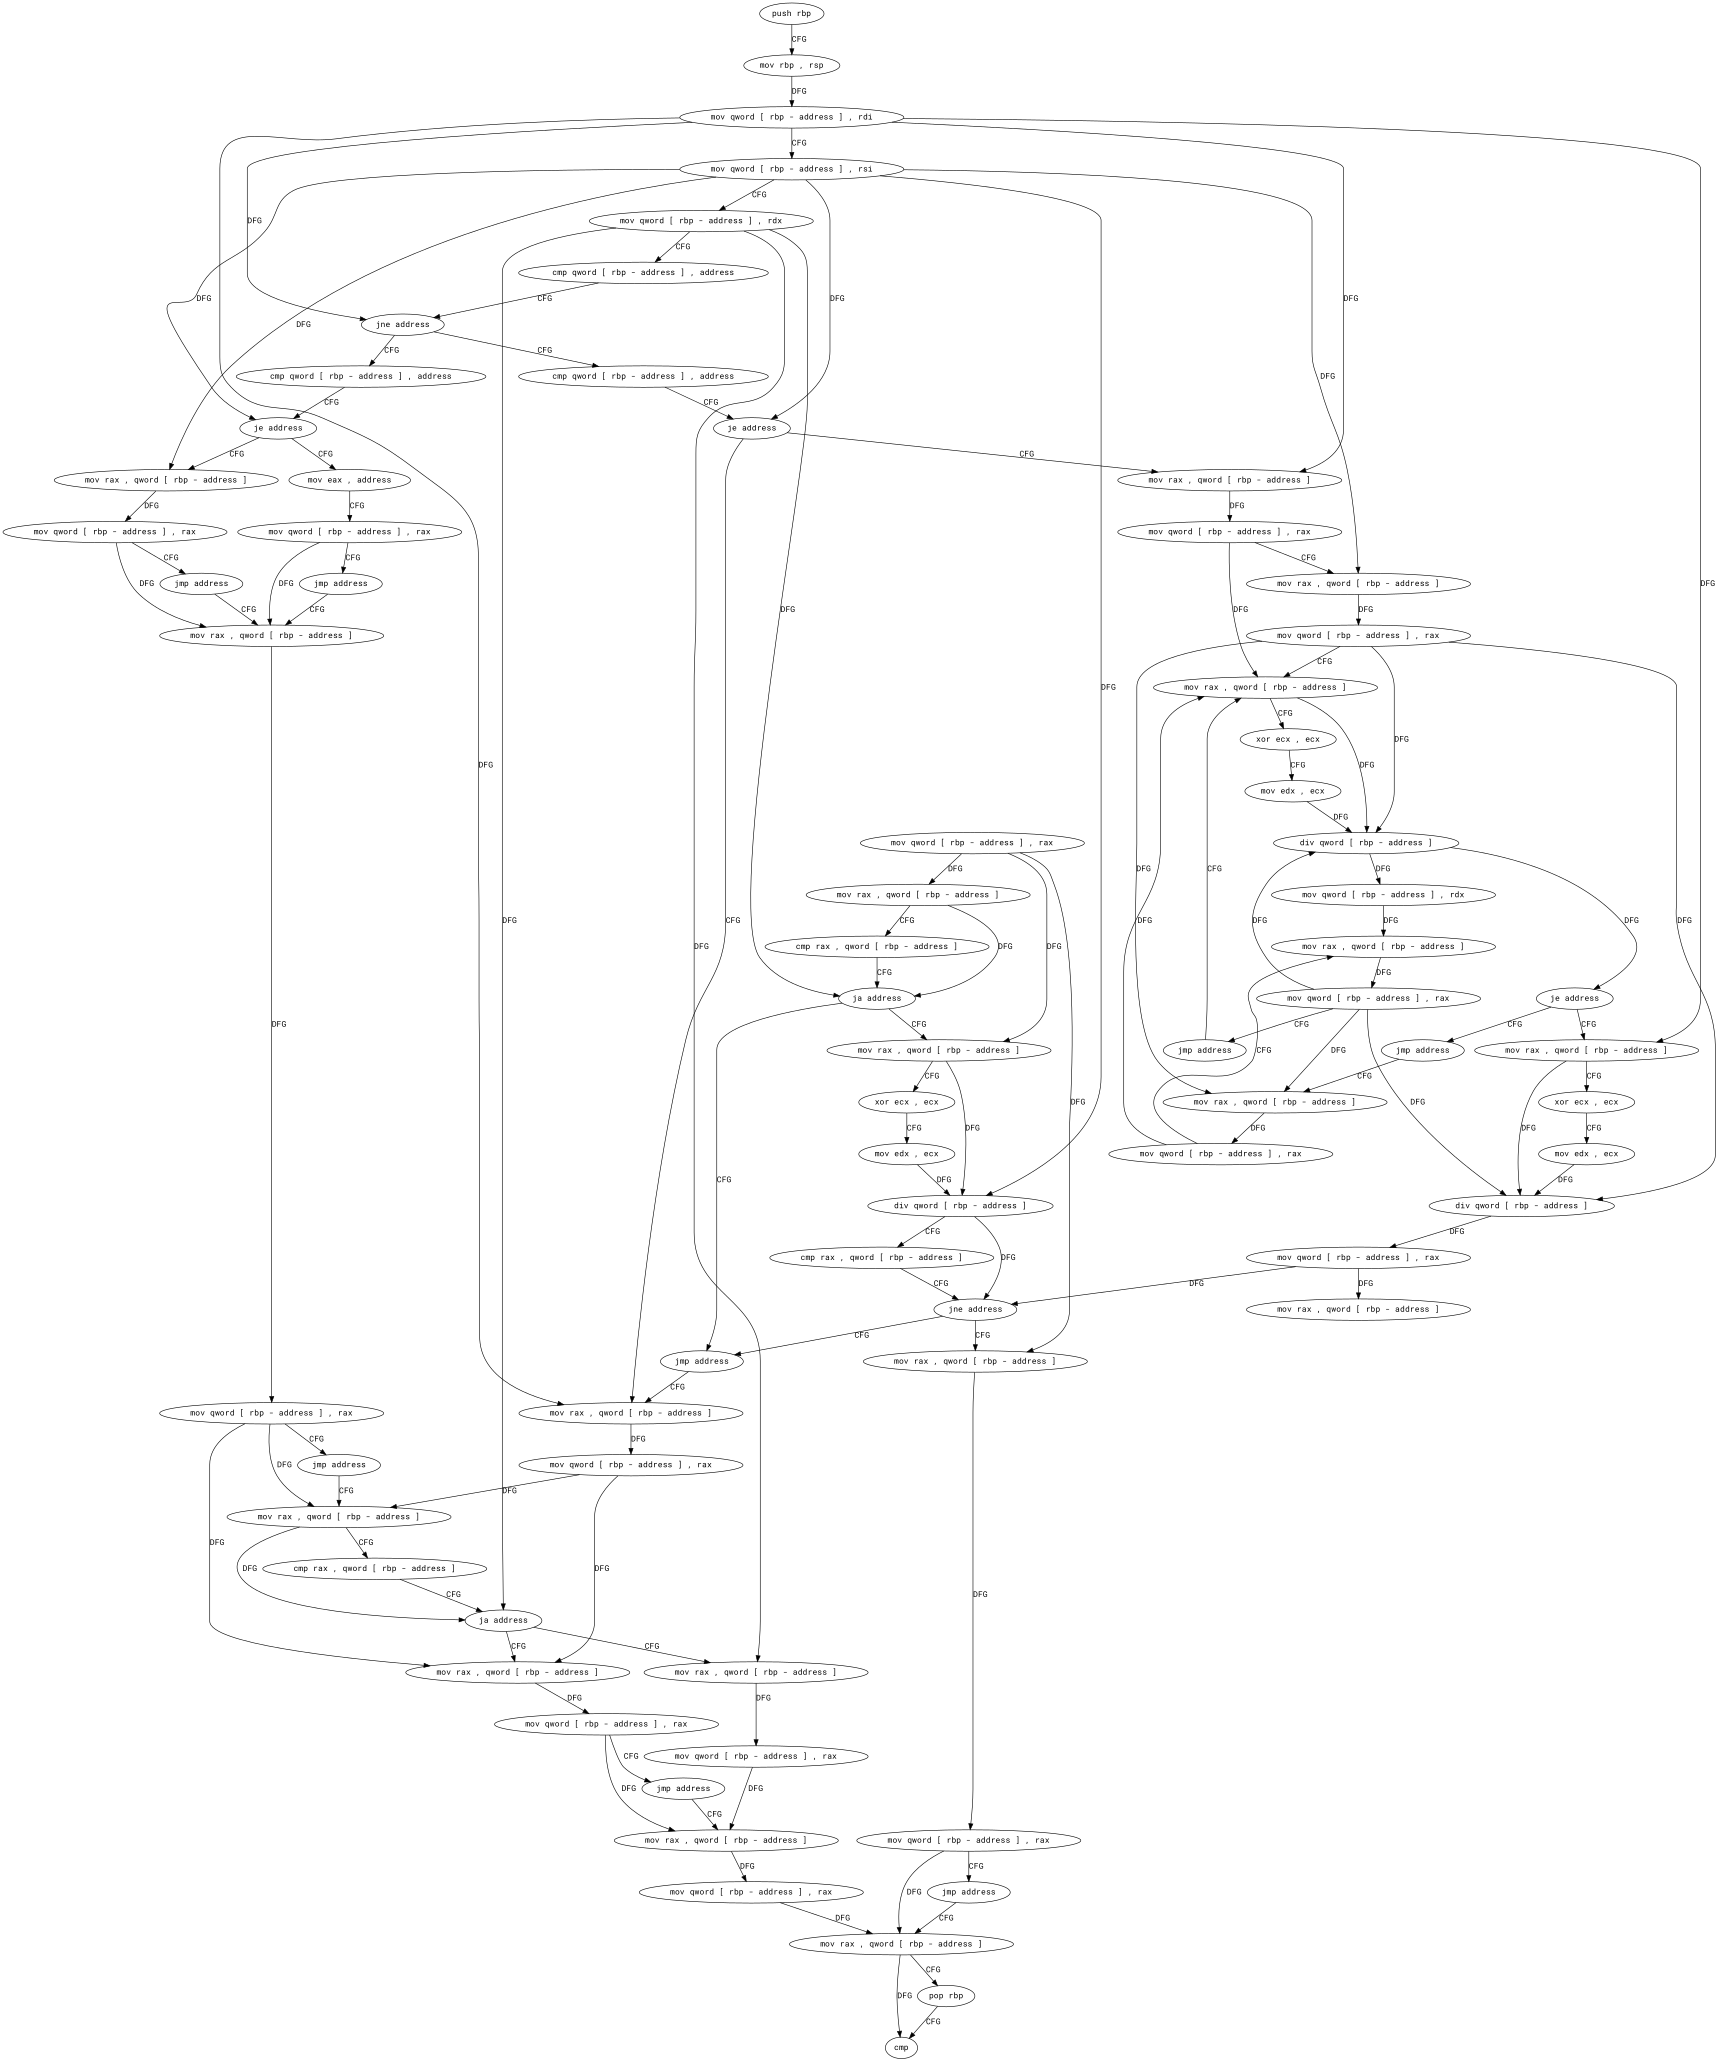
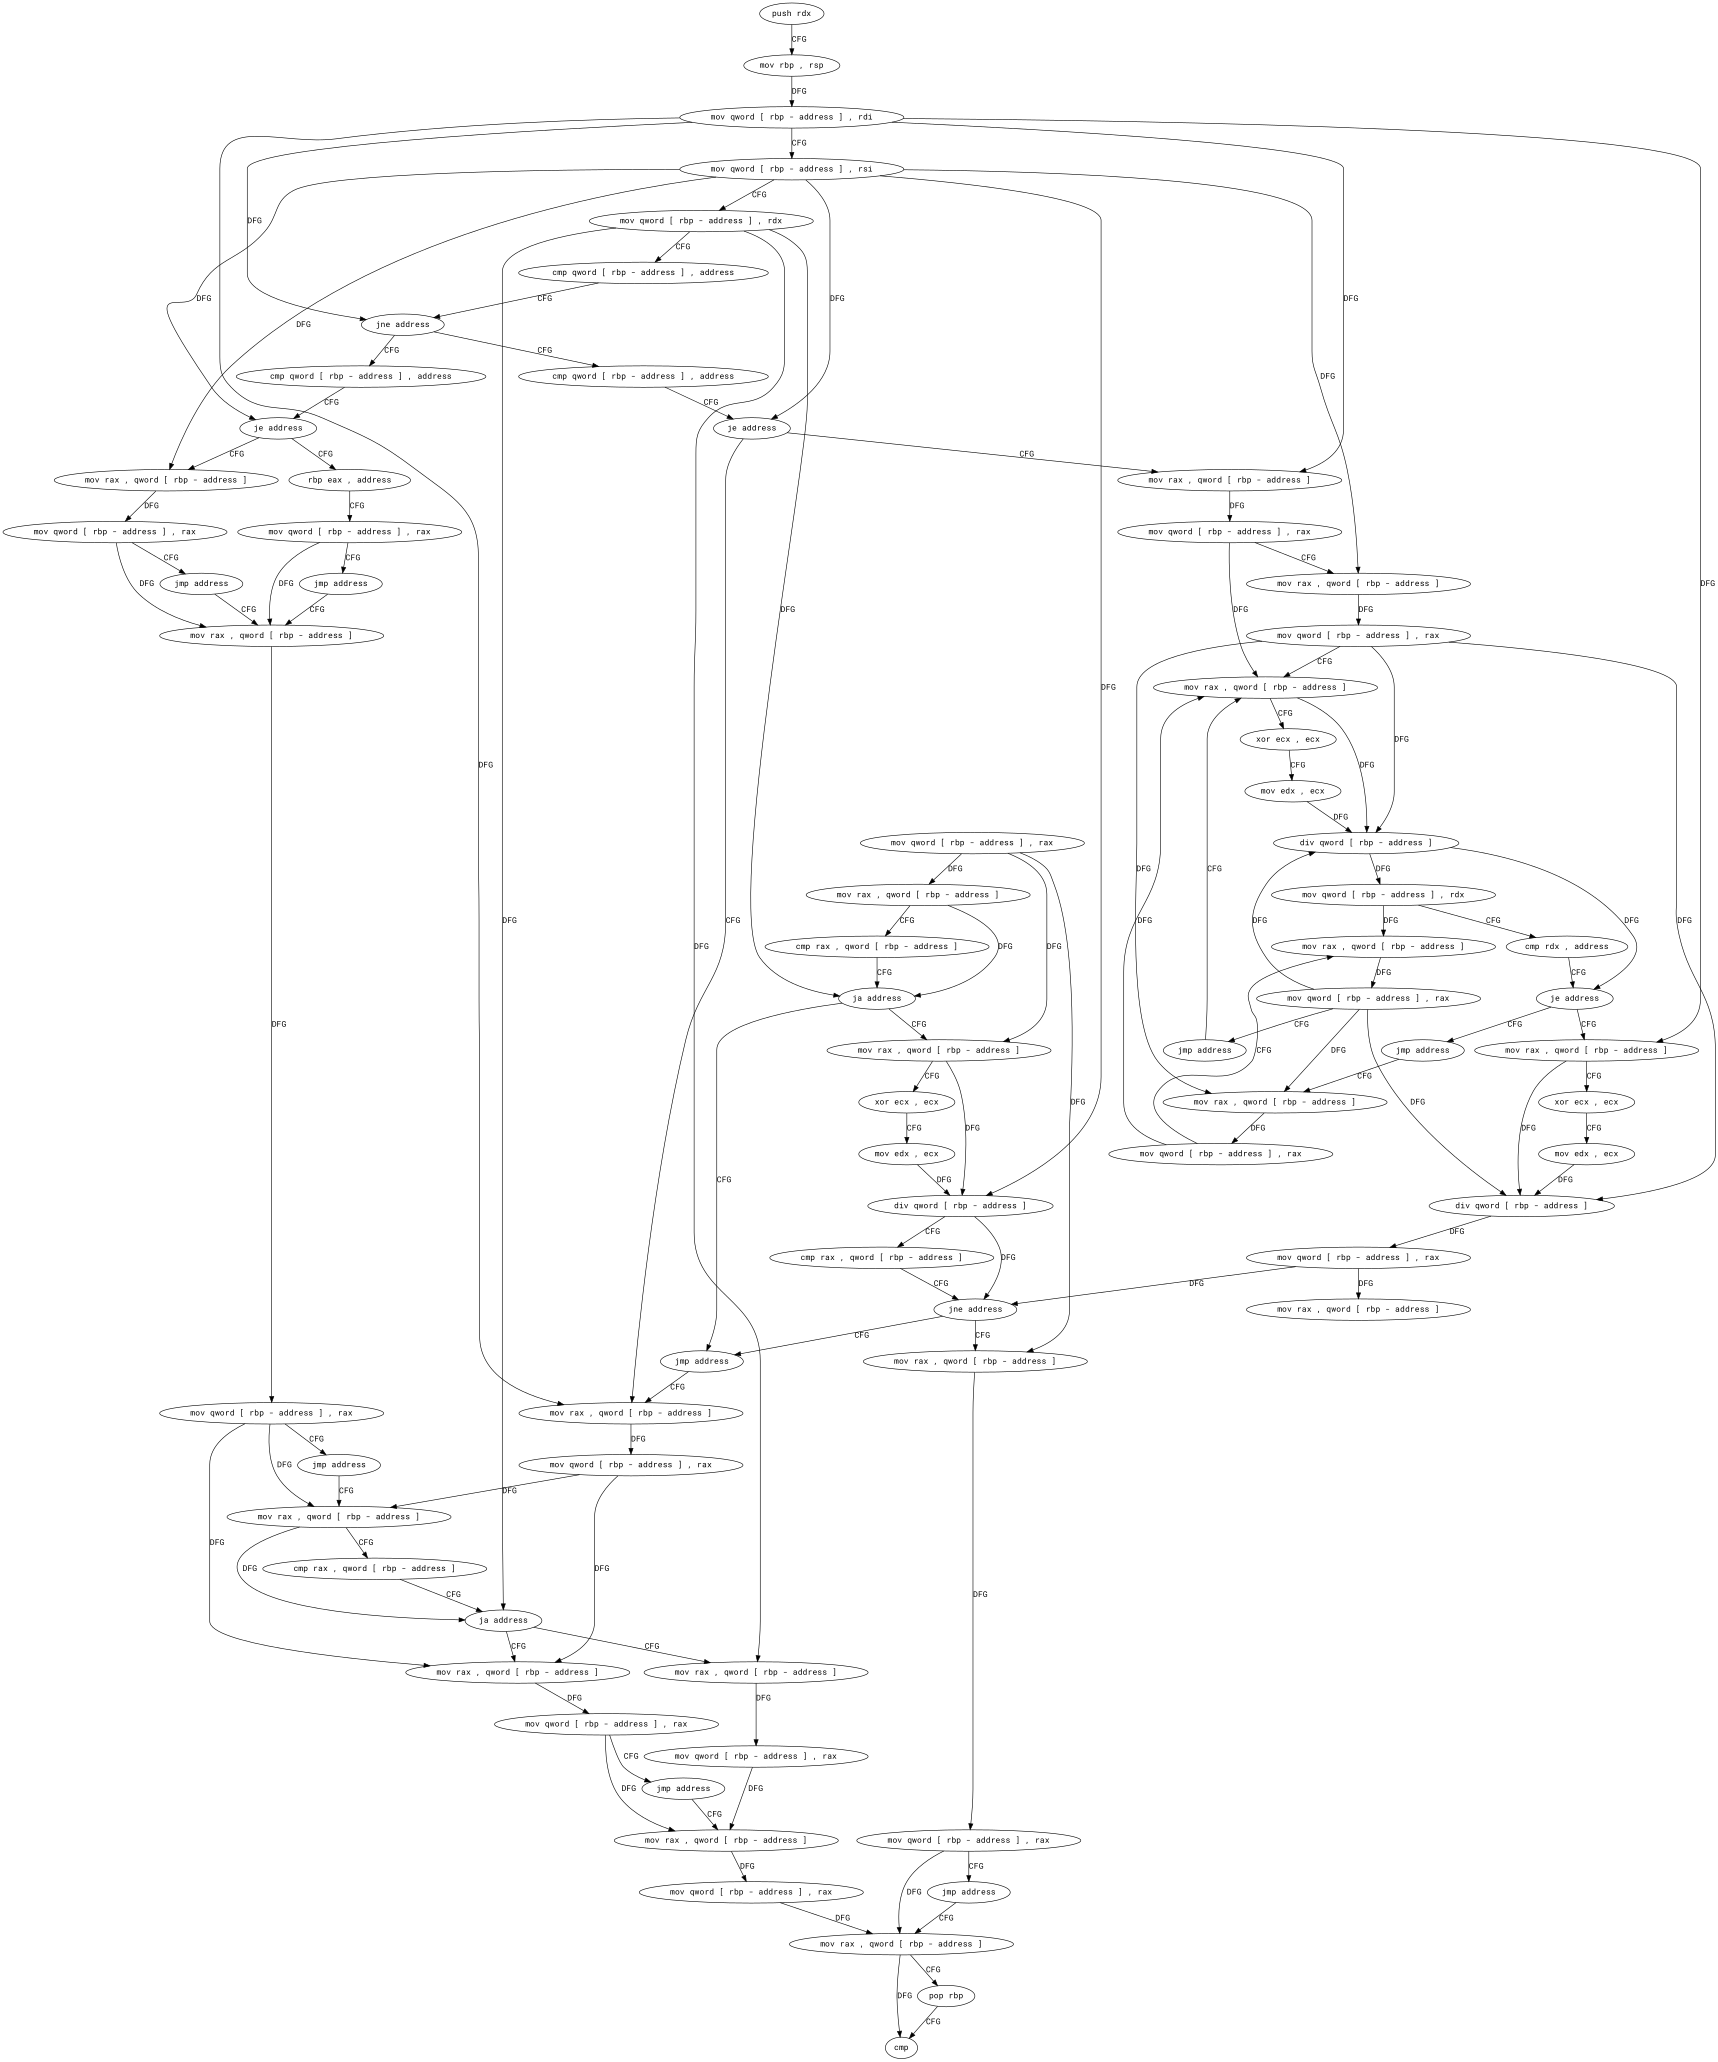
node "push rbp": label "push rbp" -> "push rdx"
node "mov eax , address": label "mov eax , address" -> "rbp eax , address"
node "cmp rdx , address": added
